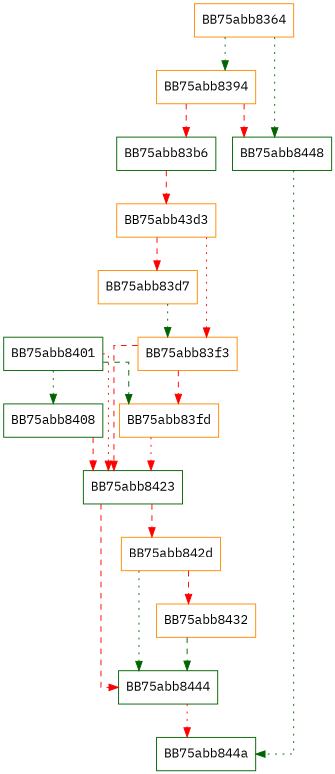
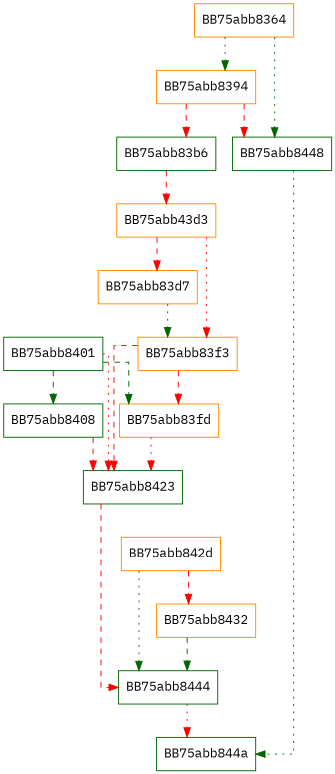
edge "BB75abb8401" -> "BB75abb8408": style dotted -> dashed
edge "BB75abb8423" -> "BB75abb842d": removed
